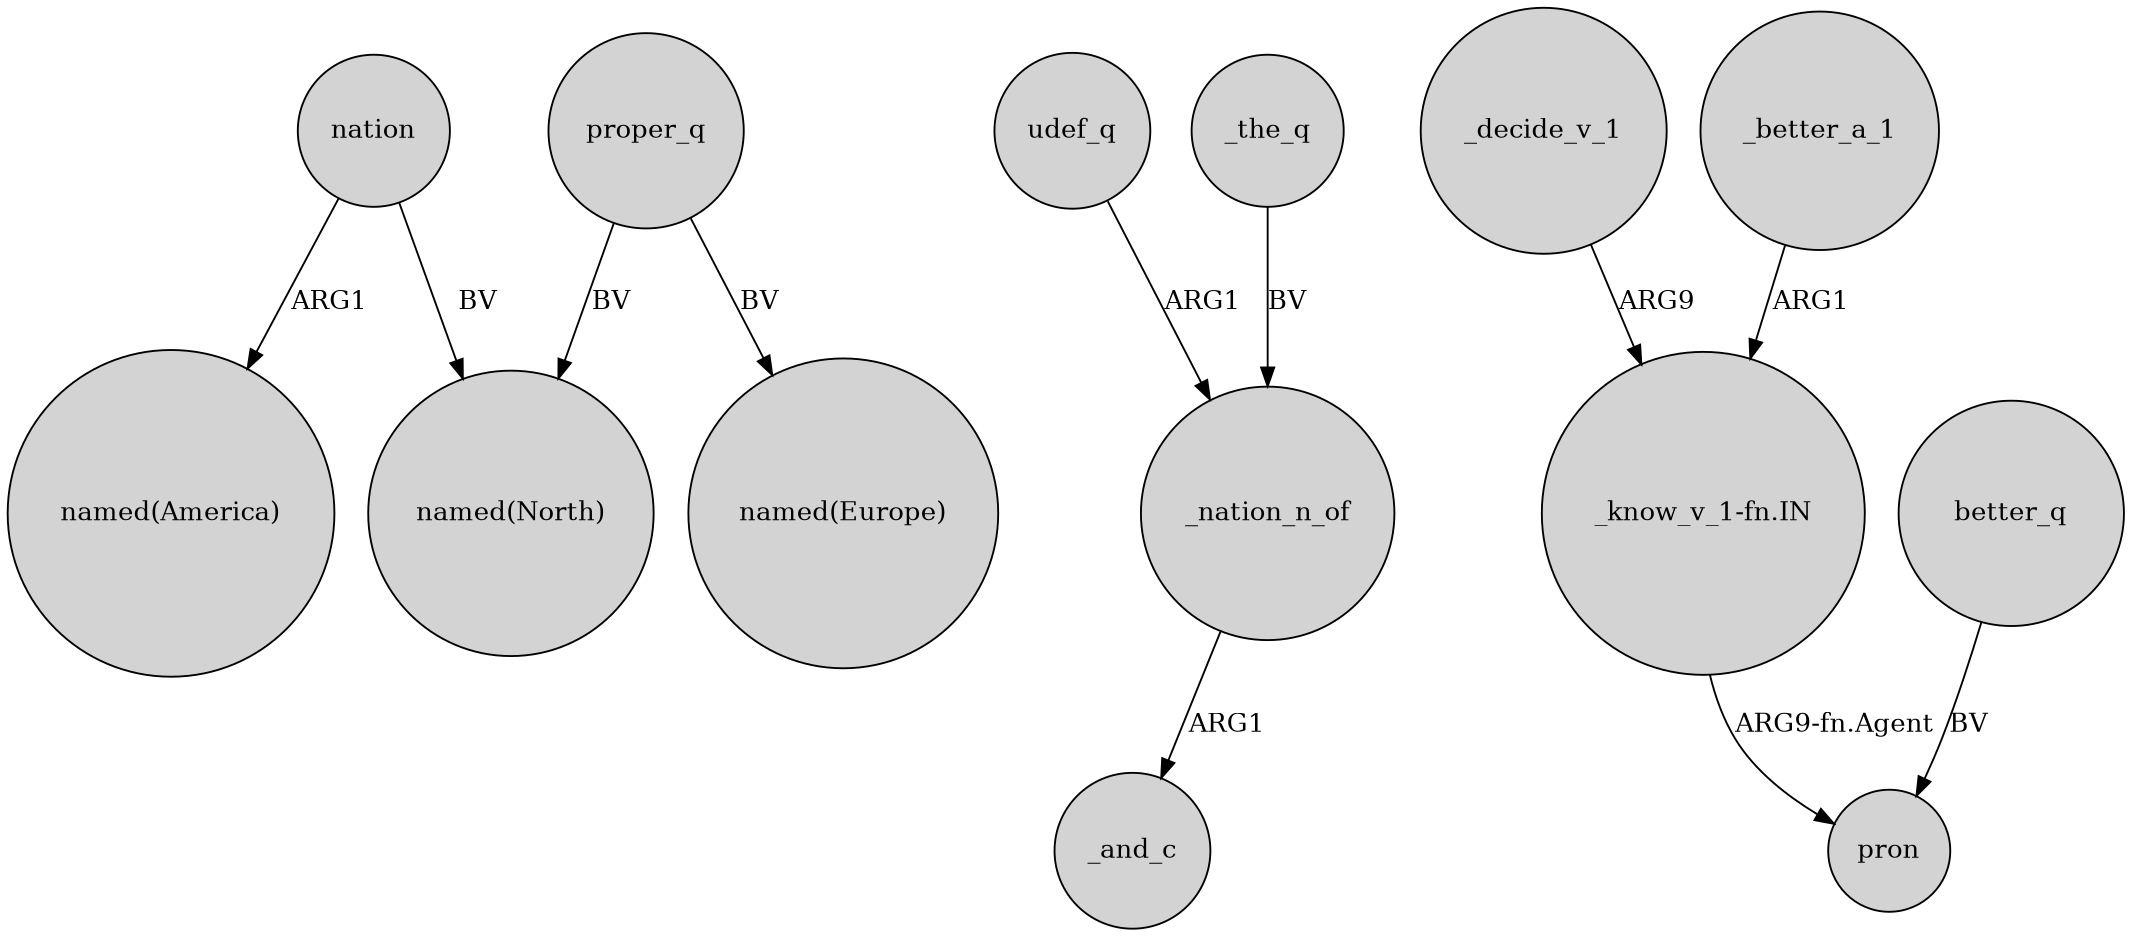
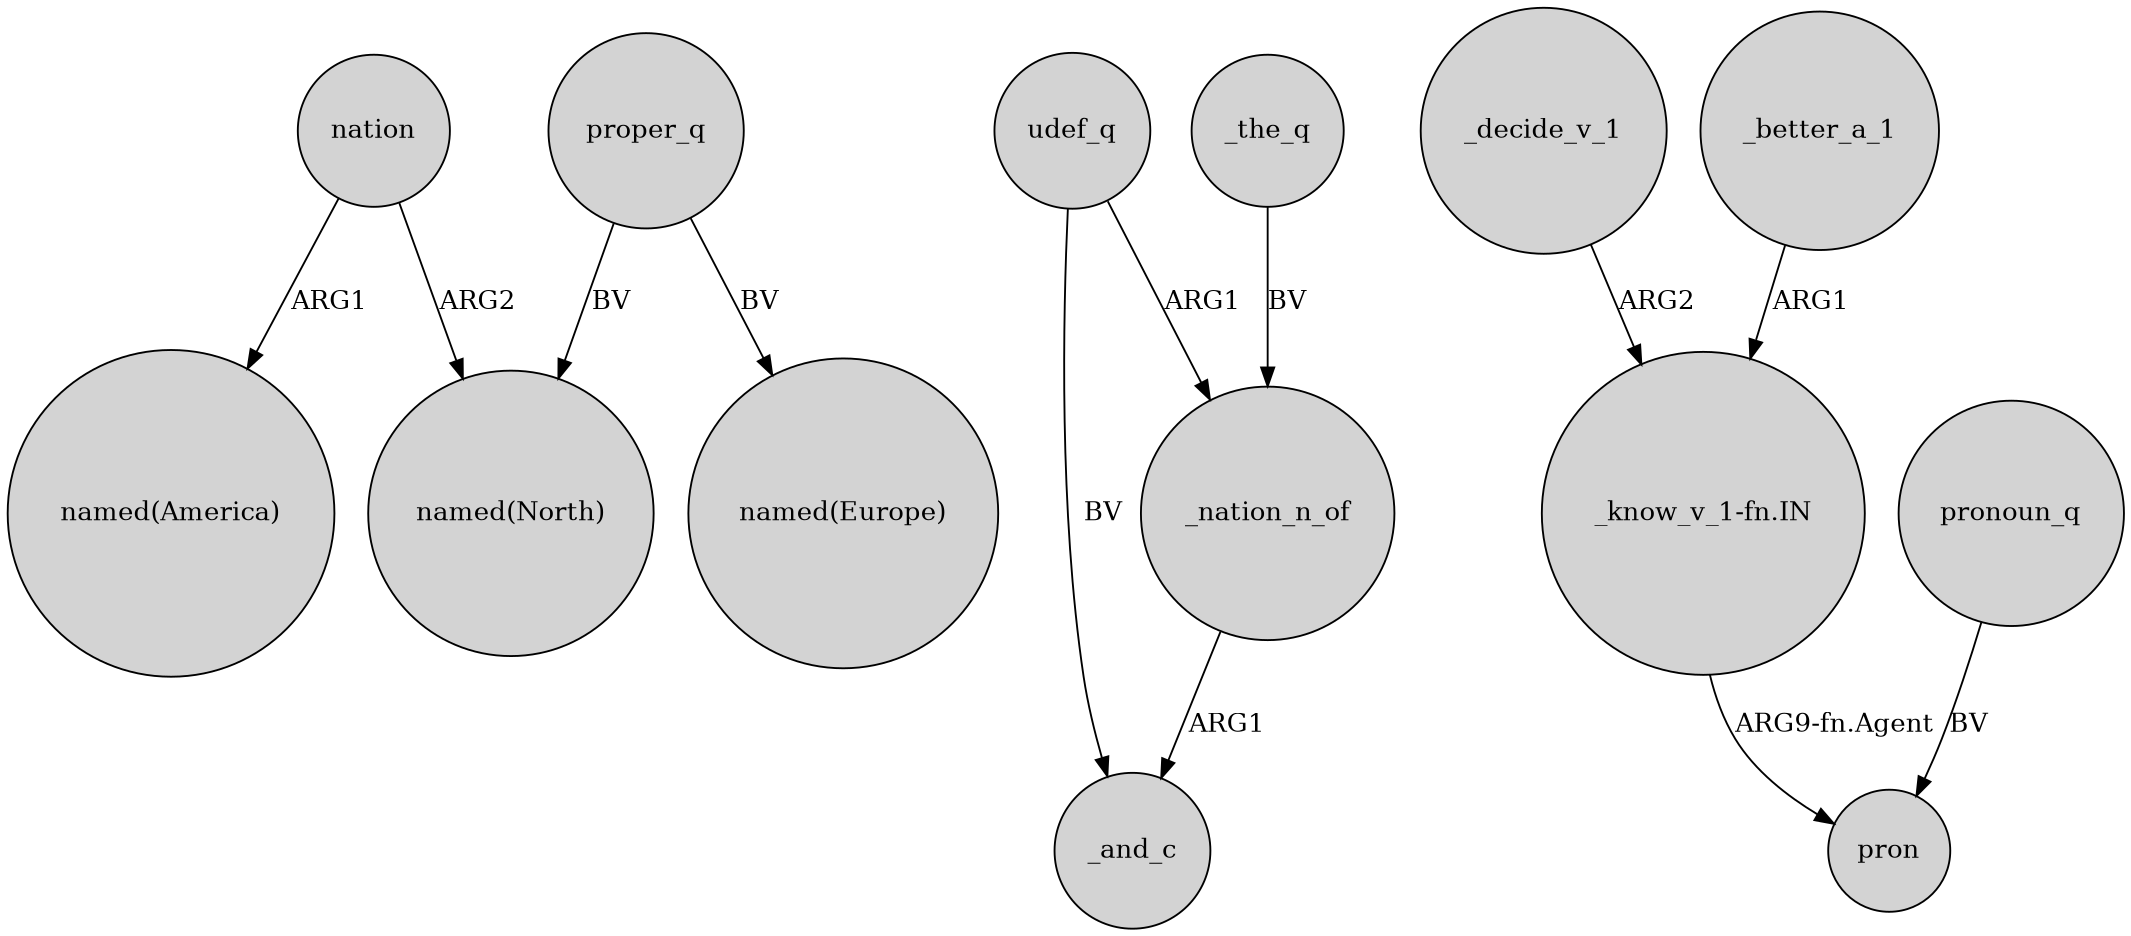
edge "nation" -> "named(North)": label "BV" -> "ARG2"
edge "_decide_v_1" -> "_know_v_1-fn.IN": label "ARG9" -> "ARG2"
edge "udef_q" -> "_and_c": added, label "BV"
node "better_q": label "better_q" -> "pronoun_q"
